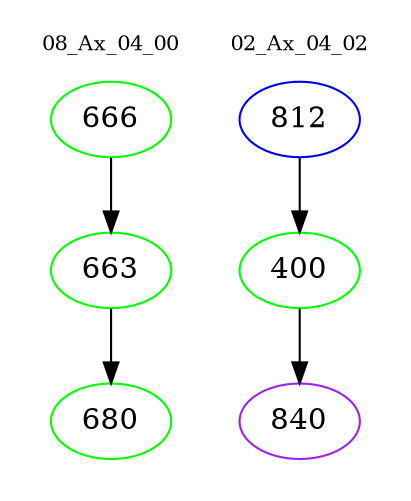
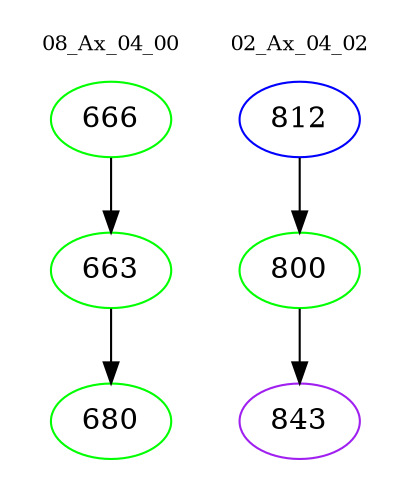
node "400": label "400" -> "800"
node "840": label "840" -> "843"
